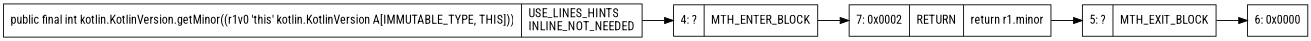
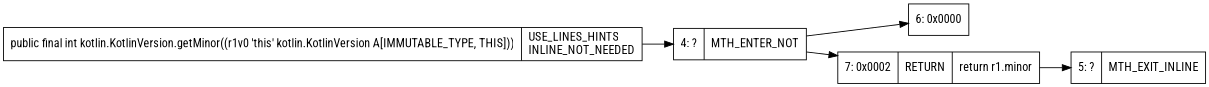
node "4: ?": text "MTH_ENTER_BLOCK" -> "MTH_ENTER_NOT"
node "5: ?": text "MTH_EXIT_BLOCK" -> "MTH_EXIT_INLINE"
edge "5: ?" -> "6: 0x0000": now "4: ?" -> "6: 0x0000"
